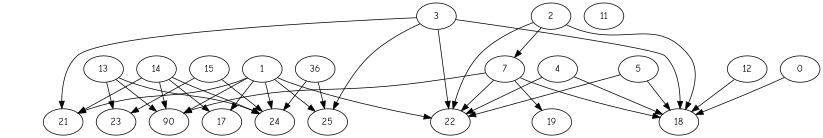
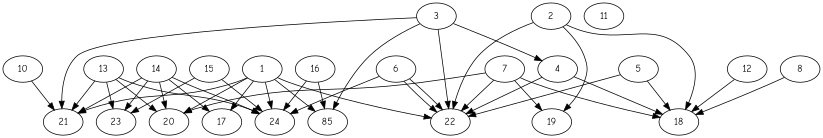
edge "3" -> "18": now "3" -> "4"
edge "2" -> "7": now "2" -> "19"
node "10": added
node "36": label "36" -> "16"
node "6": added
node "0": label "0" -> "8"
edge "14" -> "23": added
edge "13" -> "21": added
node "90": label "90" -> "20"
node "25": label "25" -> "85"
